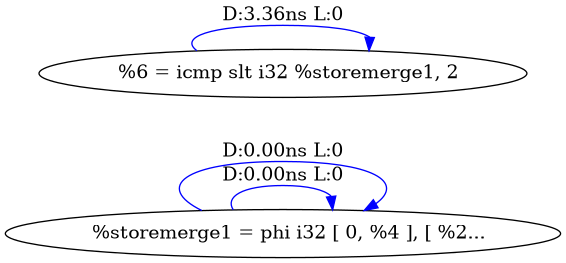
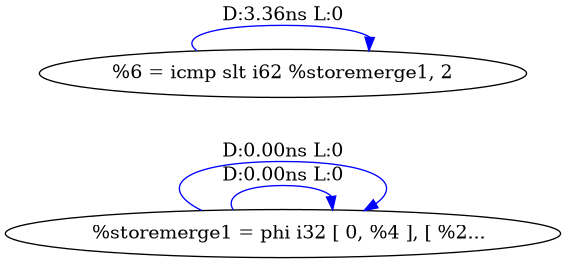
node "%6 = icmp slt i32 %storemerge1, 2": label "%6 = icmp slt i32 %storemerge1, 2" -> "%6 = icmp slt i62 %storemerge1, 2"
